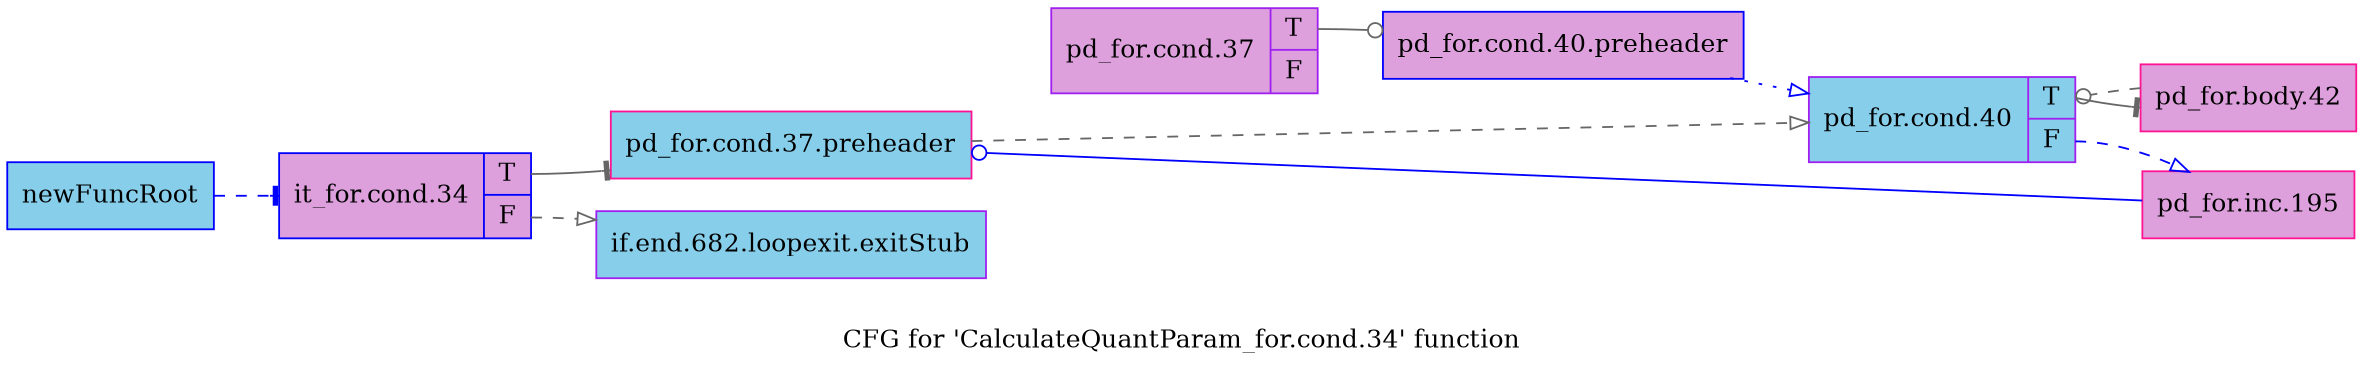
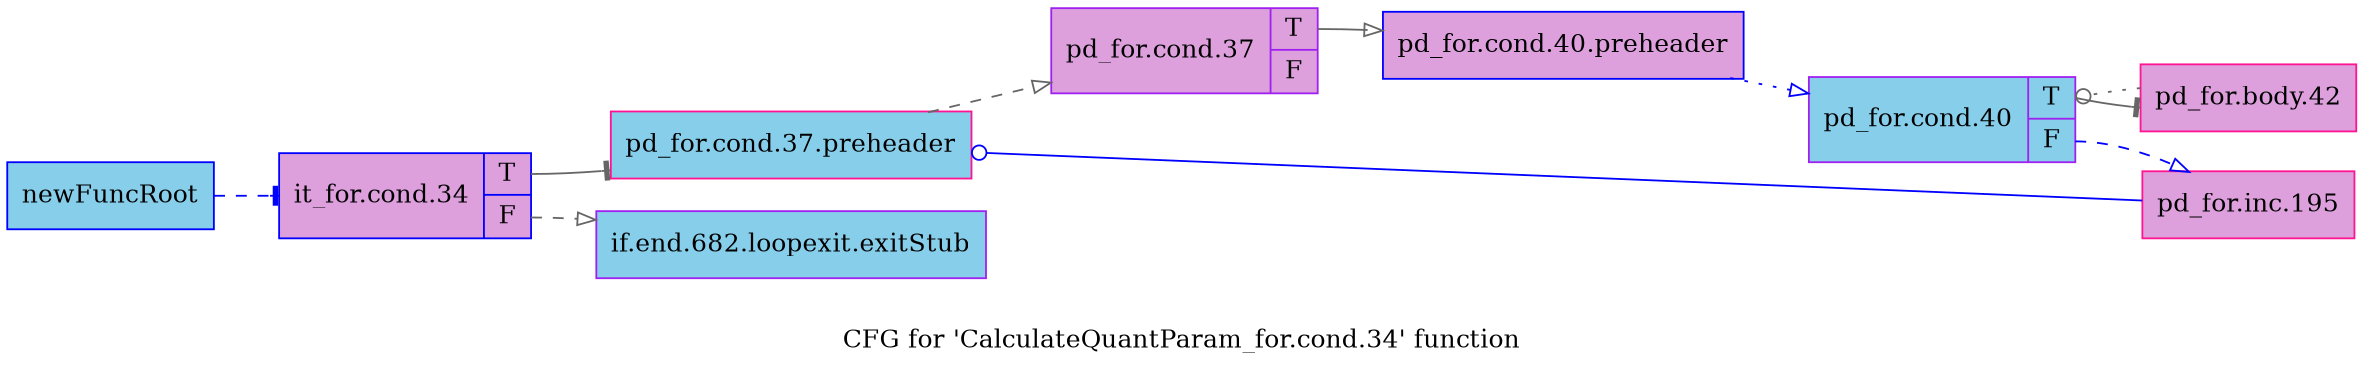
edge "pd_for.cond.37" -> "pd_for.cond.40.preheader": arrowhead odot -> onormal
edge "pd_for.body.42" -> "pd_for.cond.40": style dashed -> dotted
edge "pd_for.cond.37.preheader" -> "pd_for.cond.40": now "pd_for.cond.37.preheader" -> "pd_for.cond.37"
